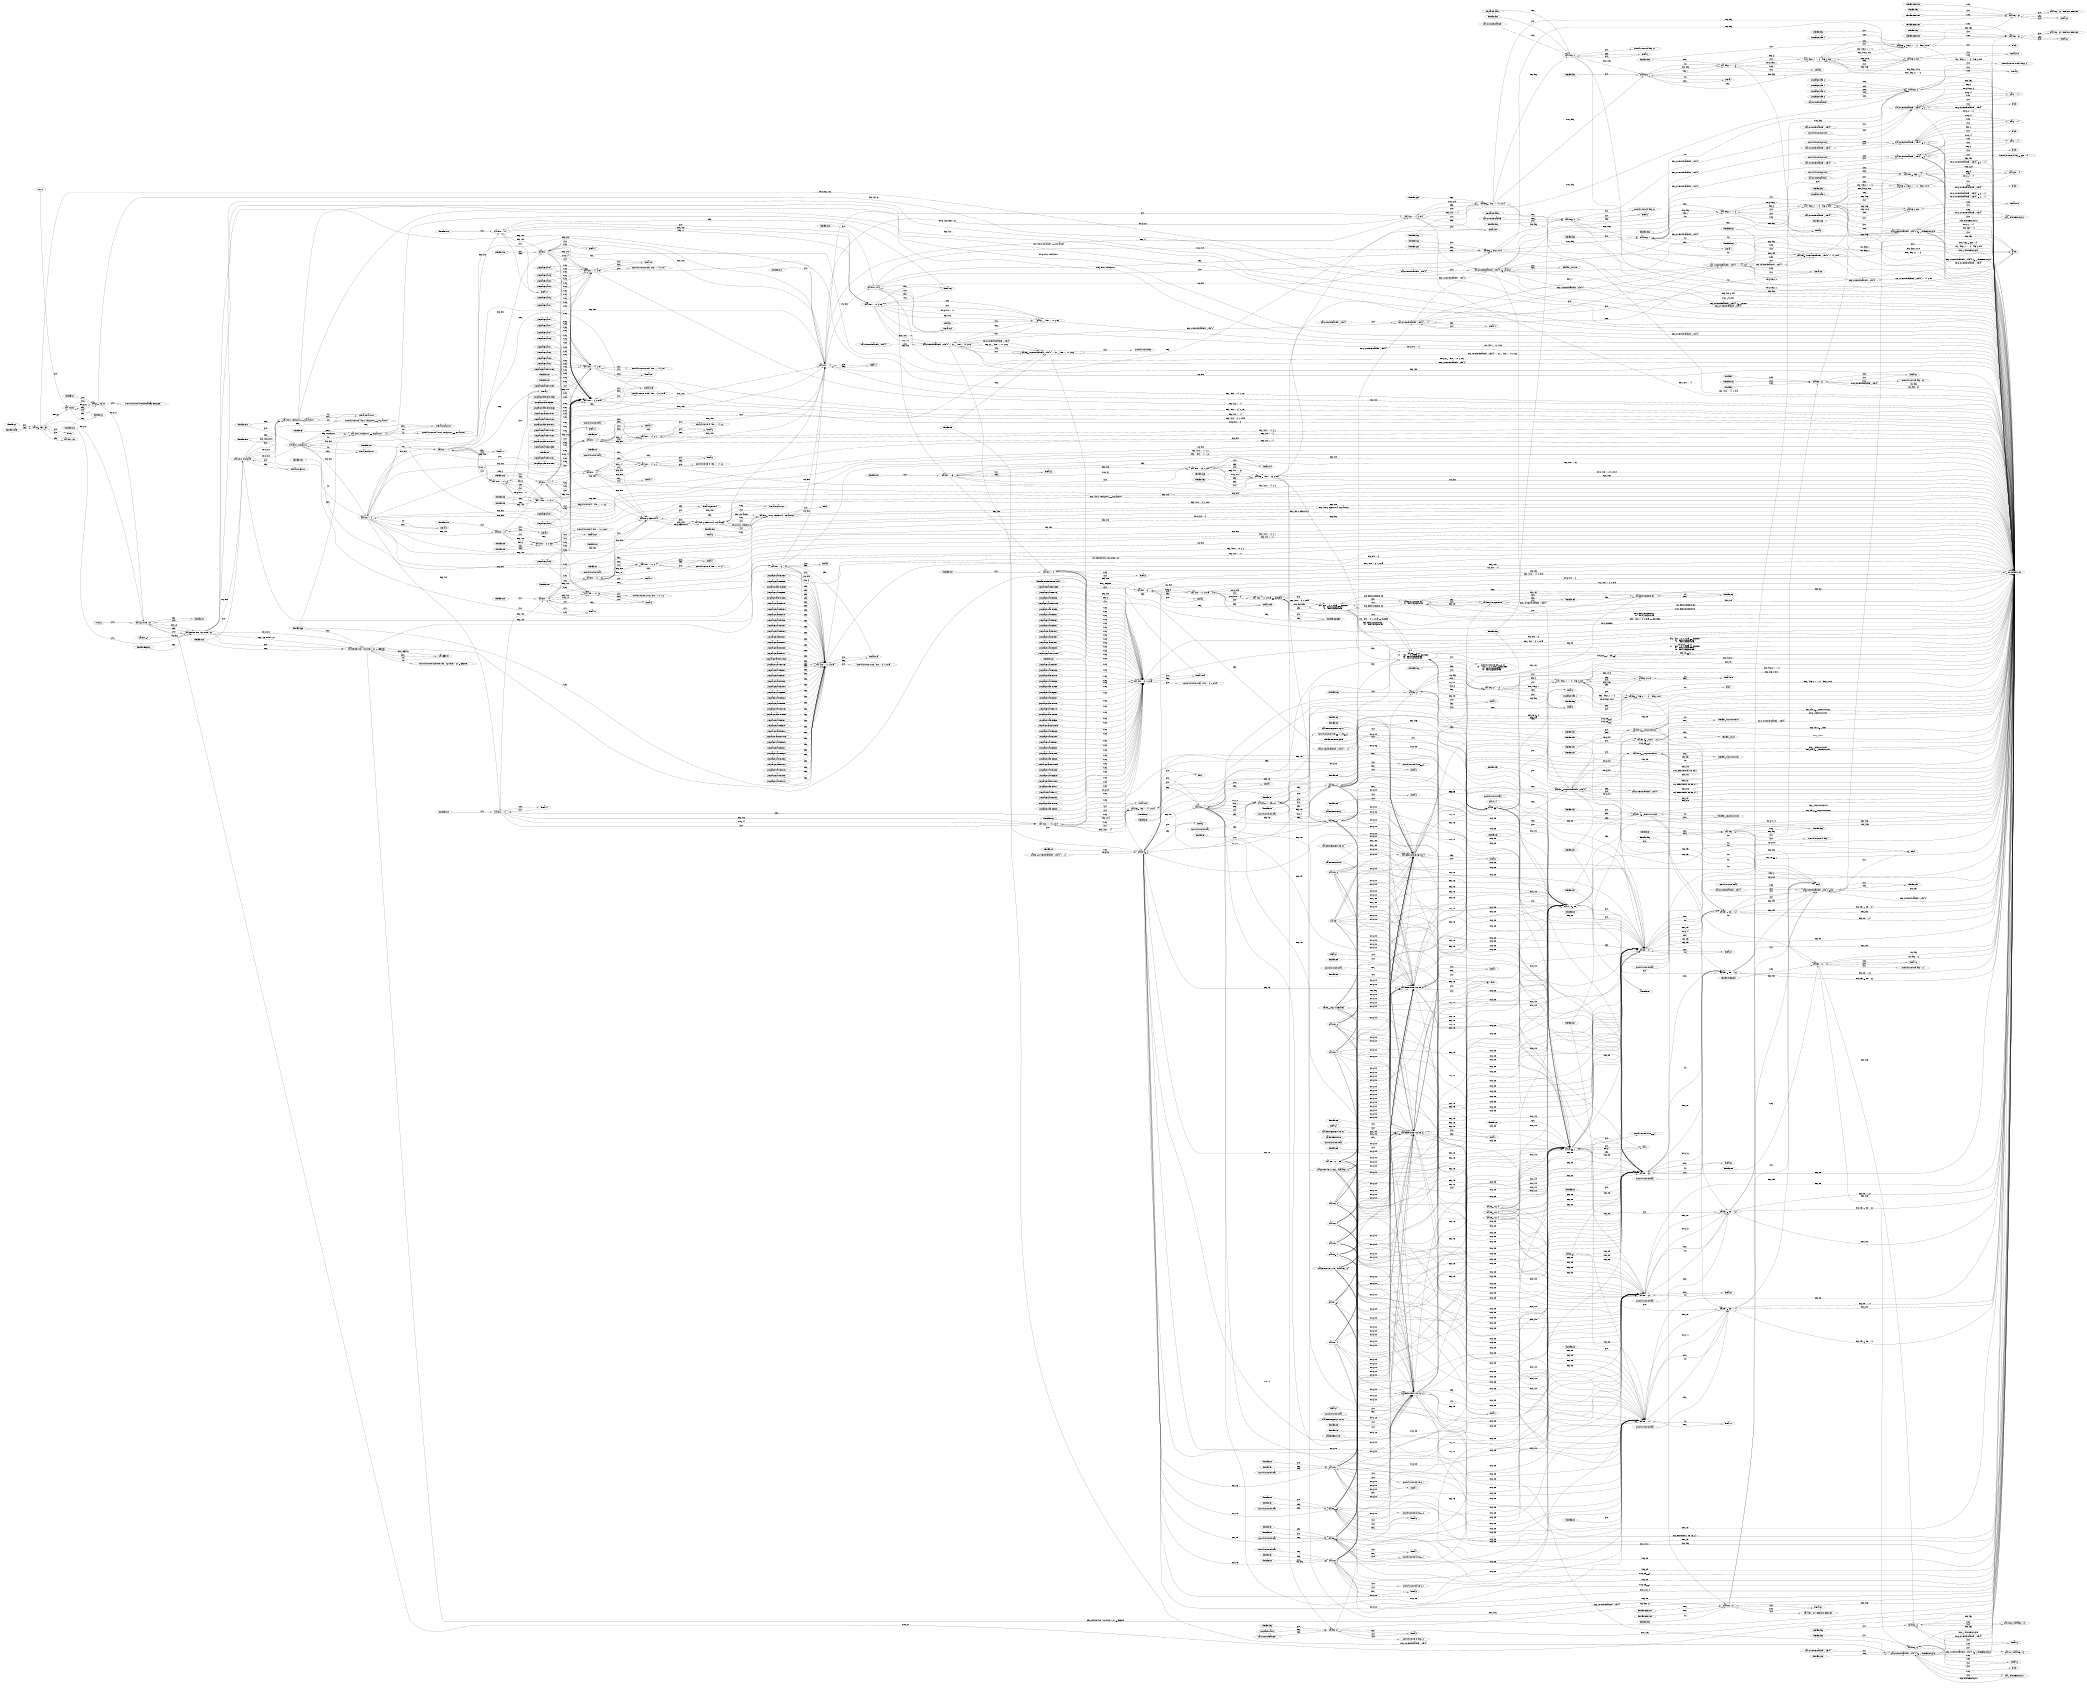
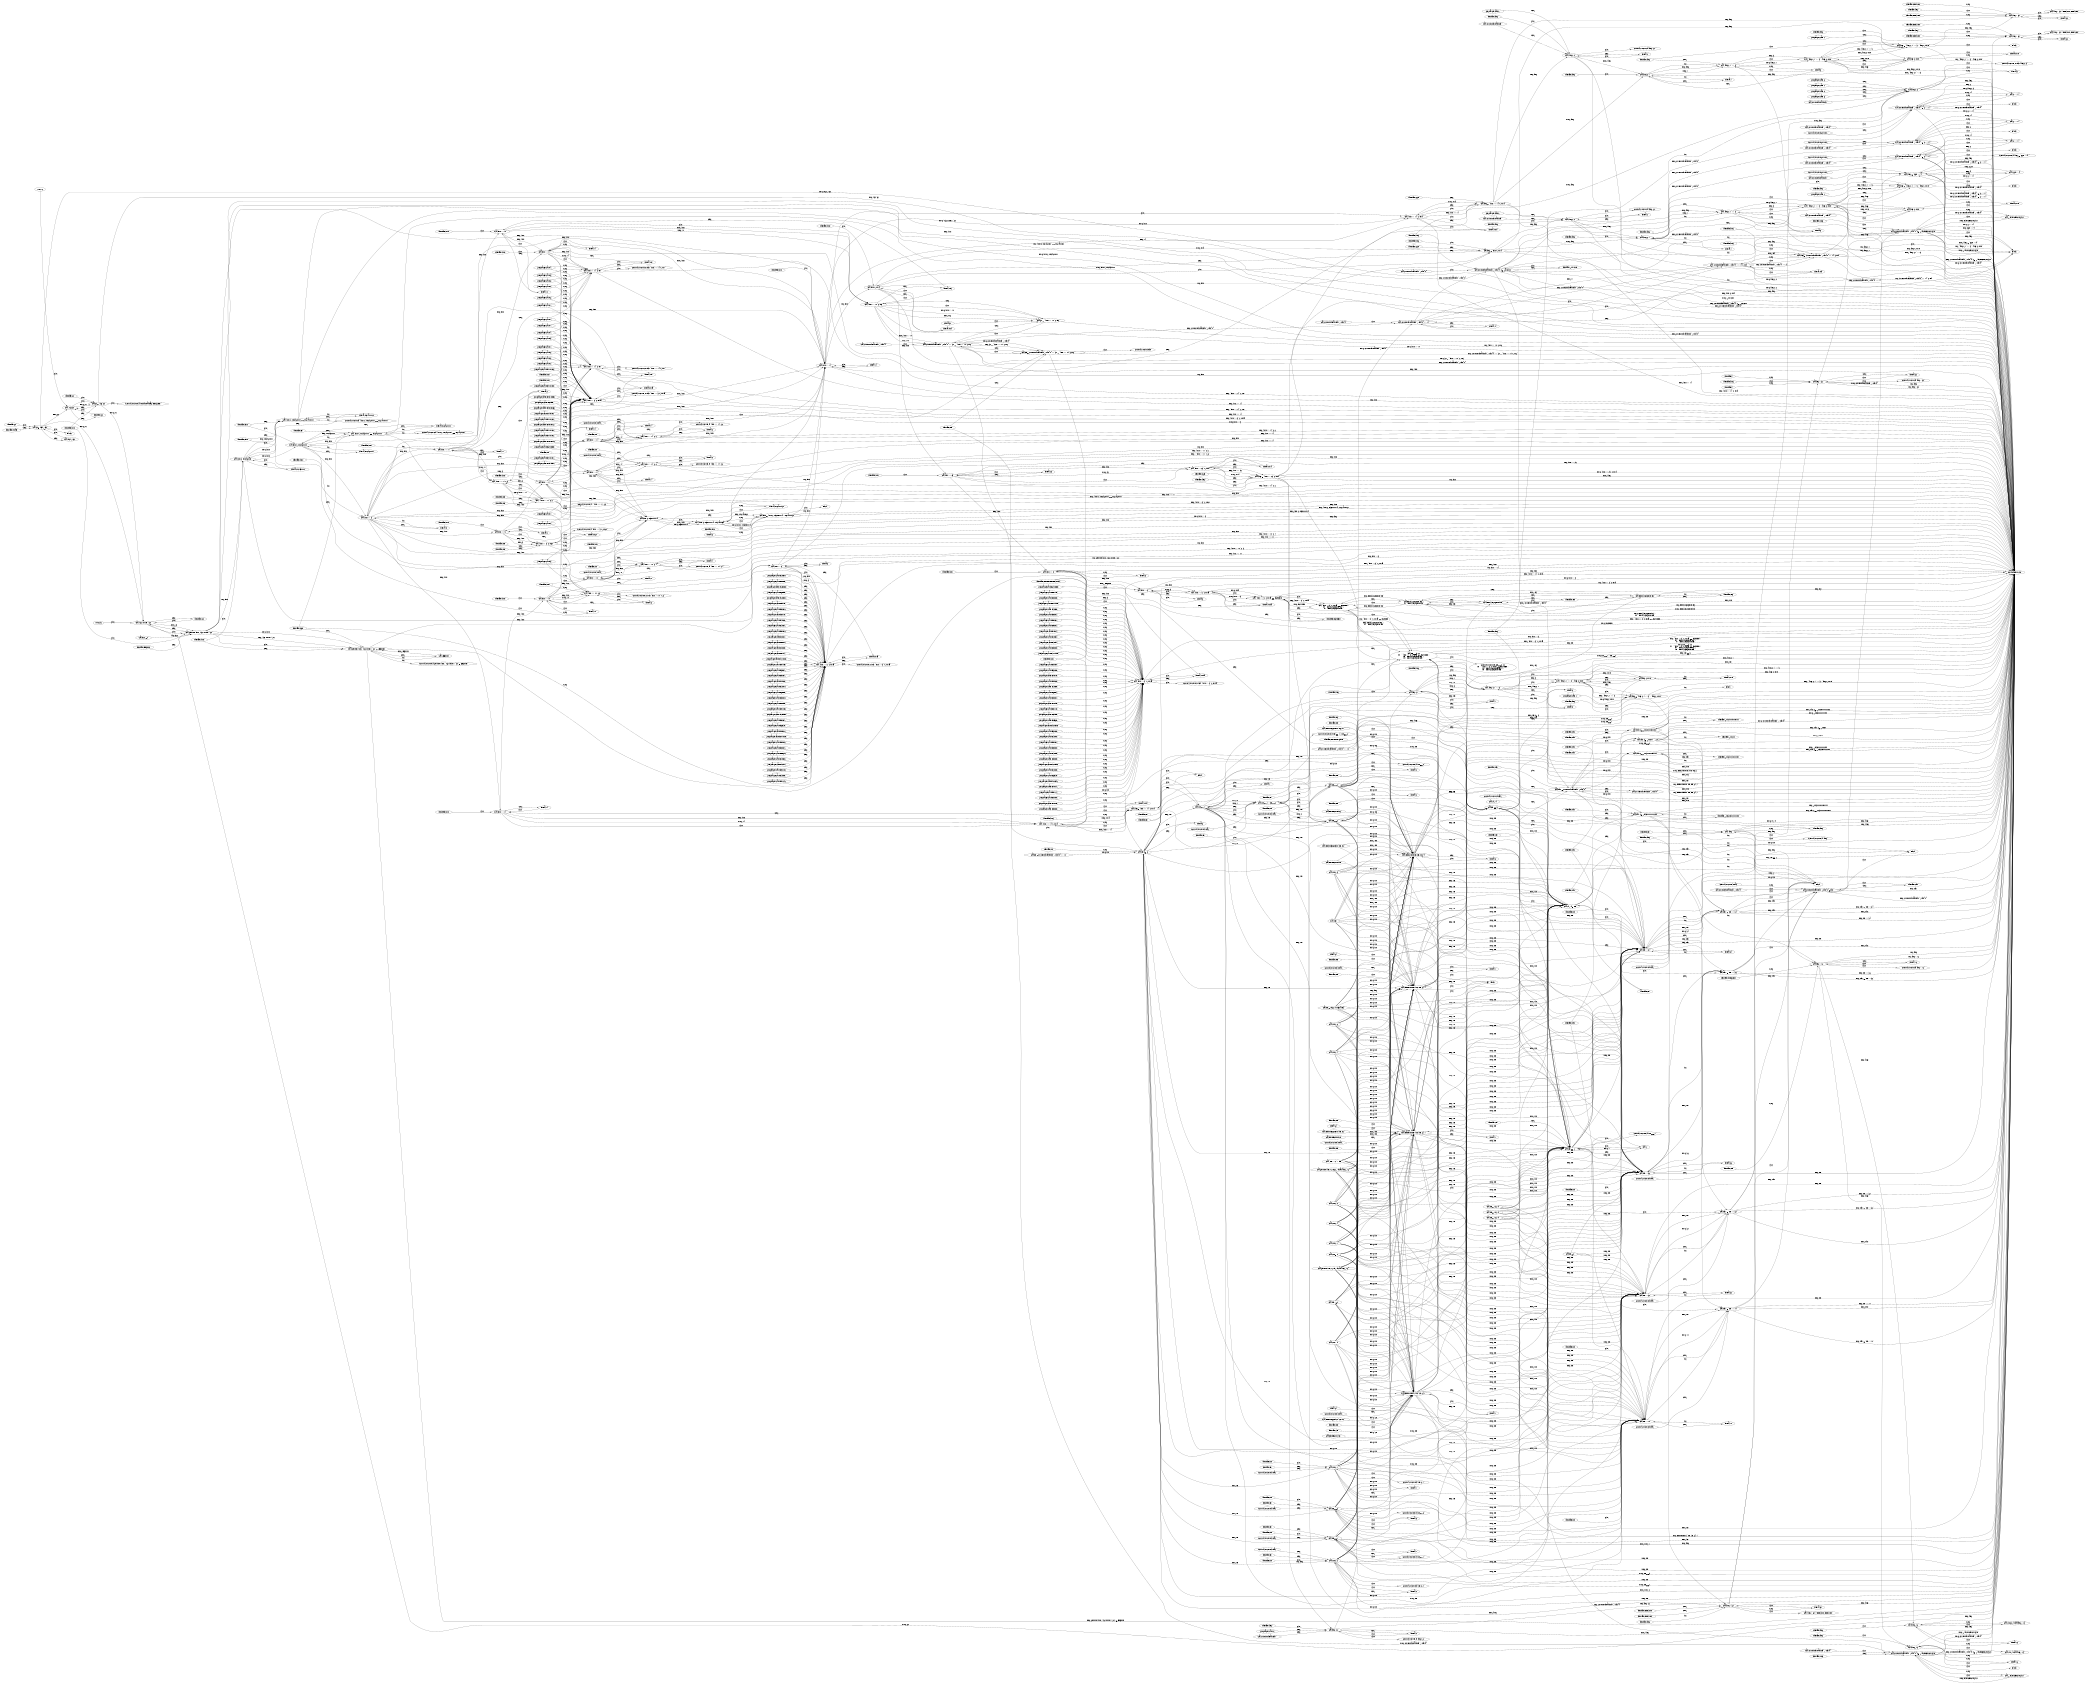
node "(Literal,0x3e00001f)": removed
